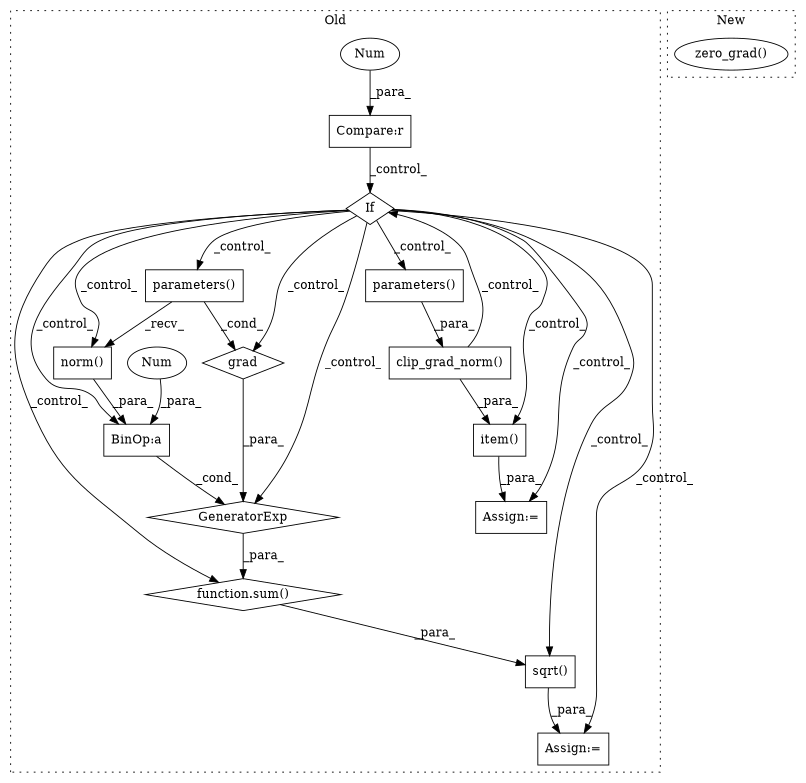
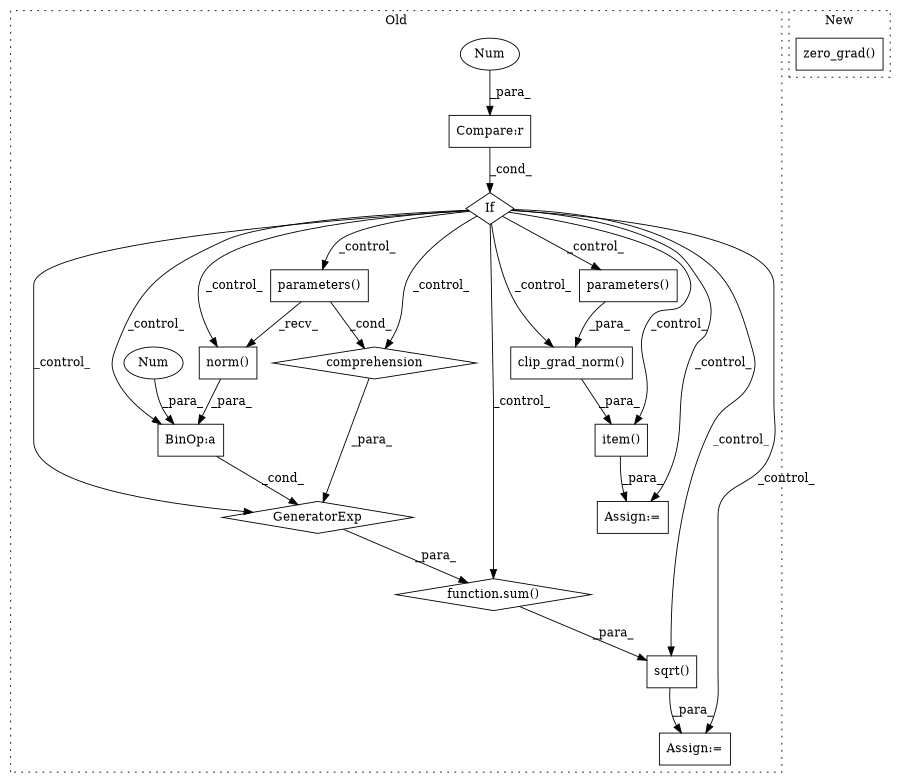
node "zero_grad()": shape ellipse -> box
edge "Compare:r" -> "If": label "_control_" -> "_cond_"
edge "clip_grad_norm()" -> "If": reversed
node "grad": label "grad" -> "comprehension"
